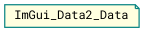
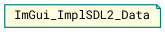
node "ImGui_Data2_Data": label "ImGui_Data2_Data" -> "ImGui_ImplSDL2_Data"
